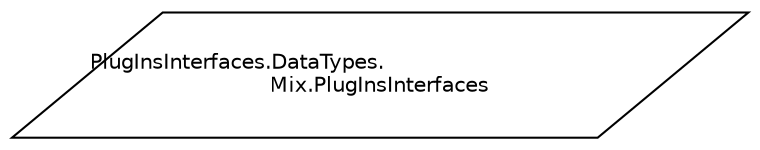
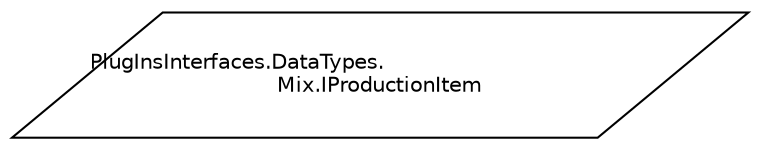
node "PlugInsInterfaces.DataTypes. Mix.PlugInsInterfaces": label "PlugInsInterfaces.DataTypes. Mix.PlugInsInterfaces" -> "PlugInsInterfaces.DataTypes. Mix.IProductionItem"
